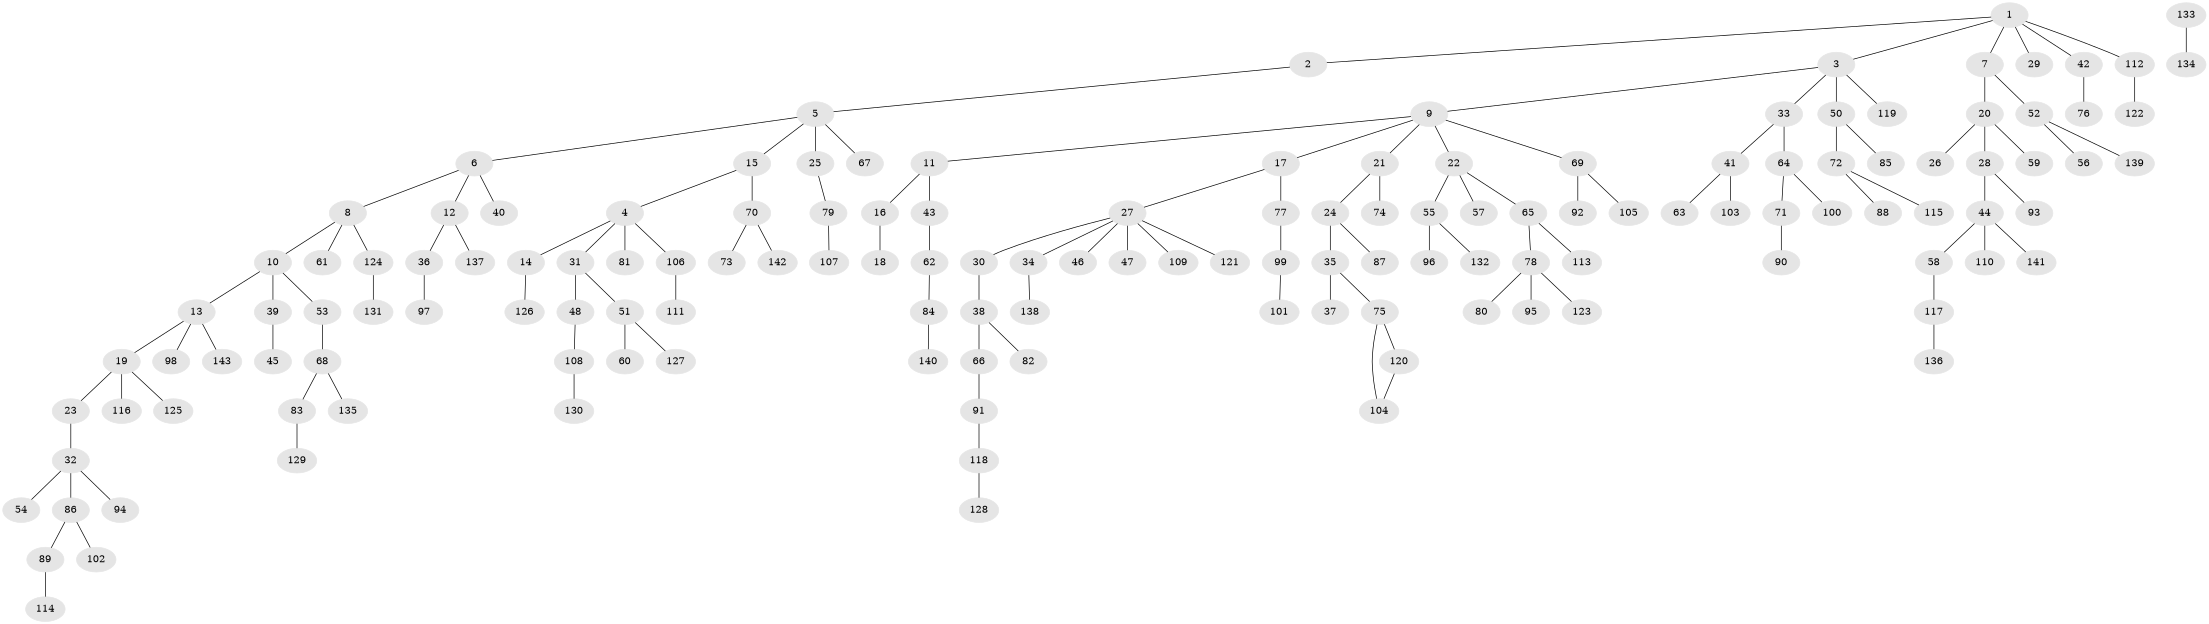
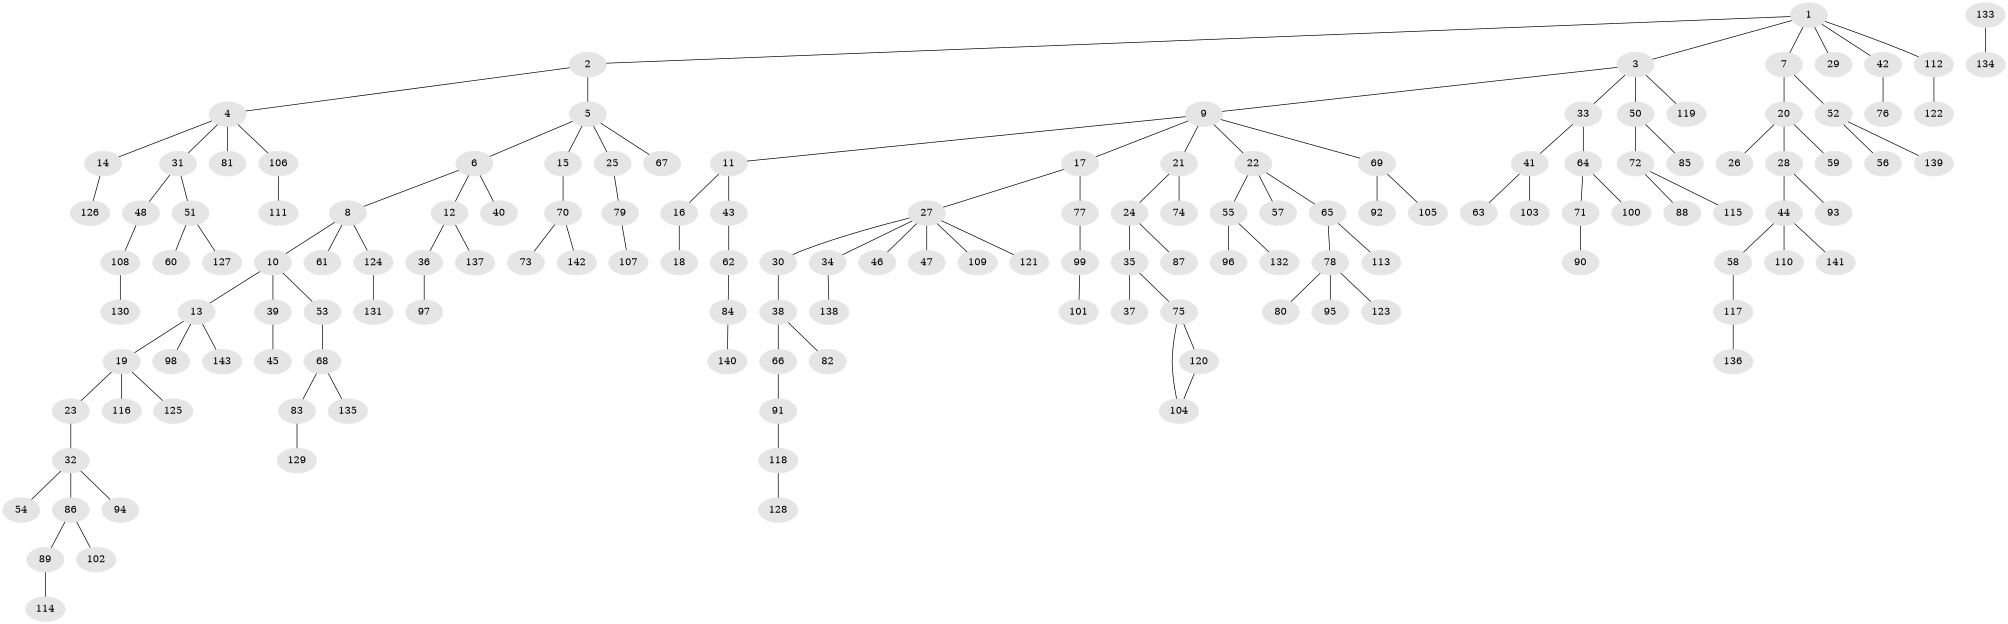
edge "15" -- "4": now "2" -- "4"
